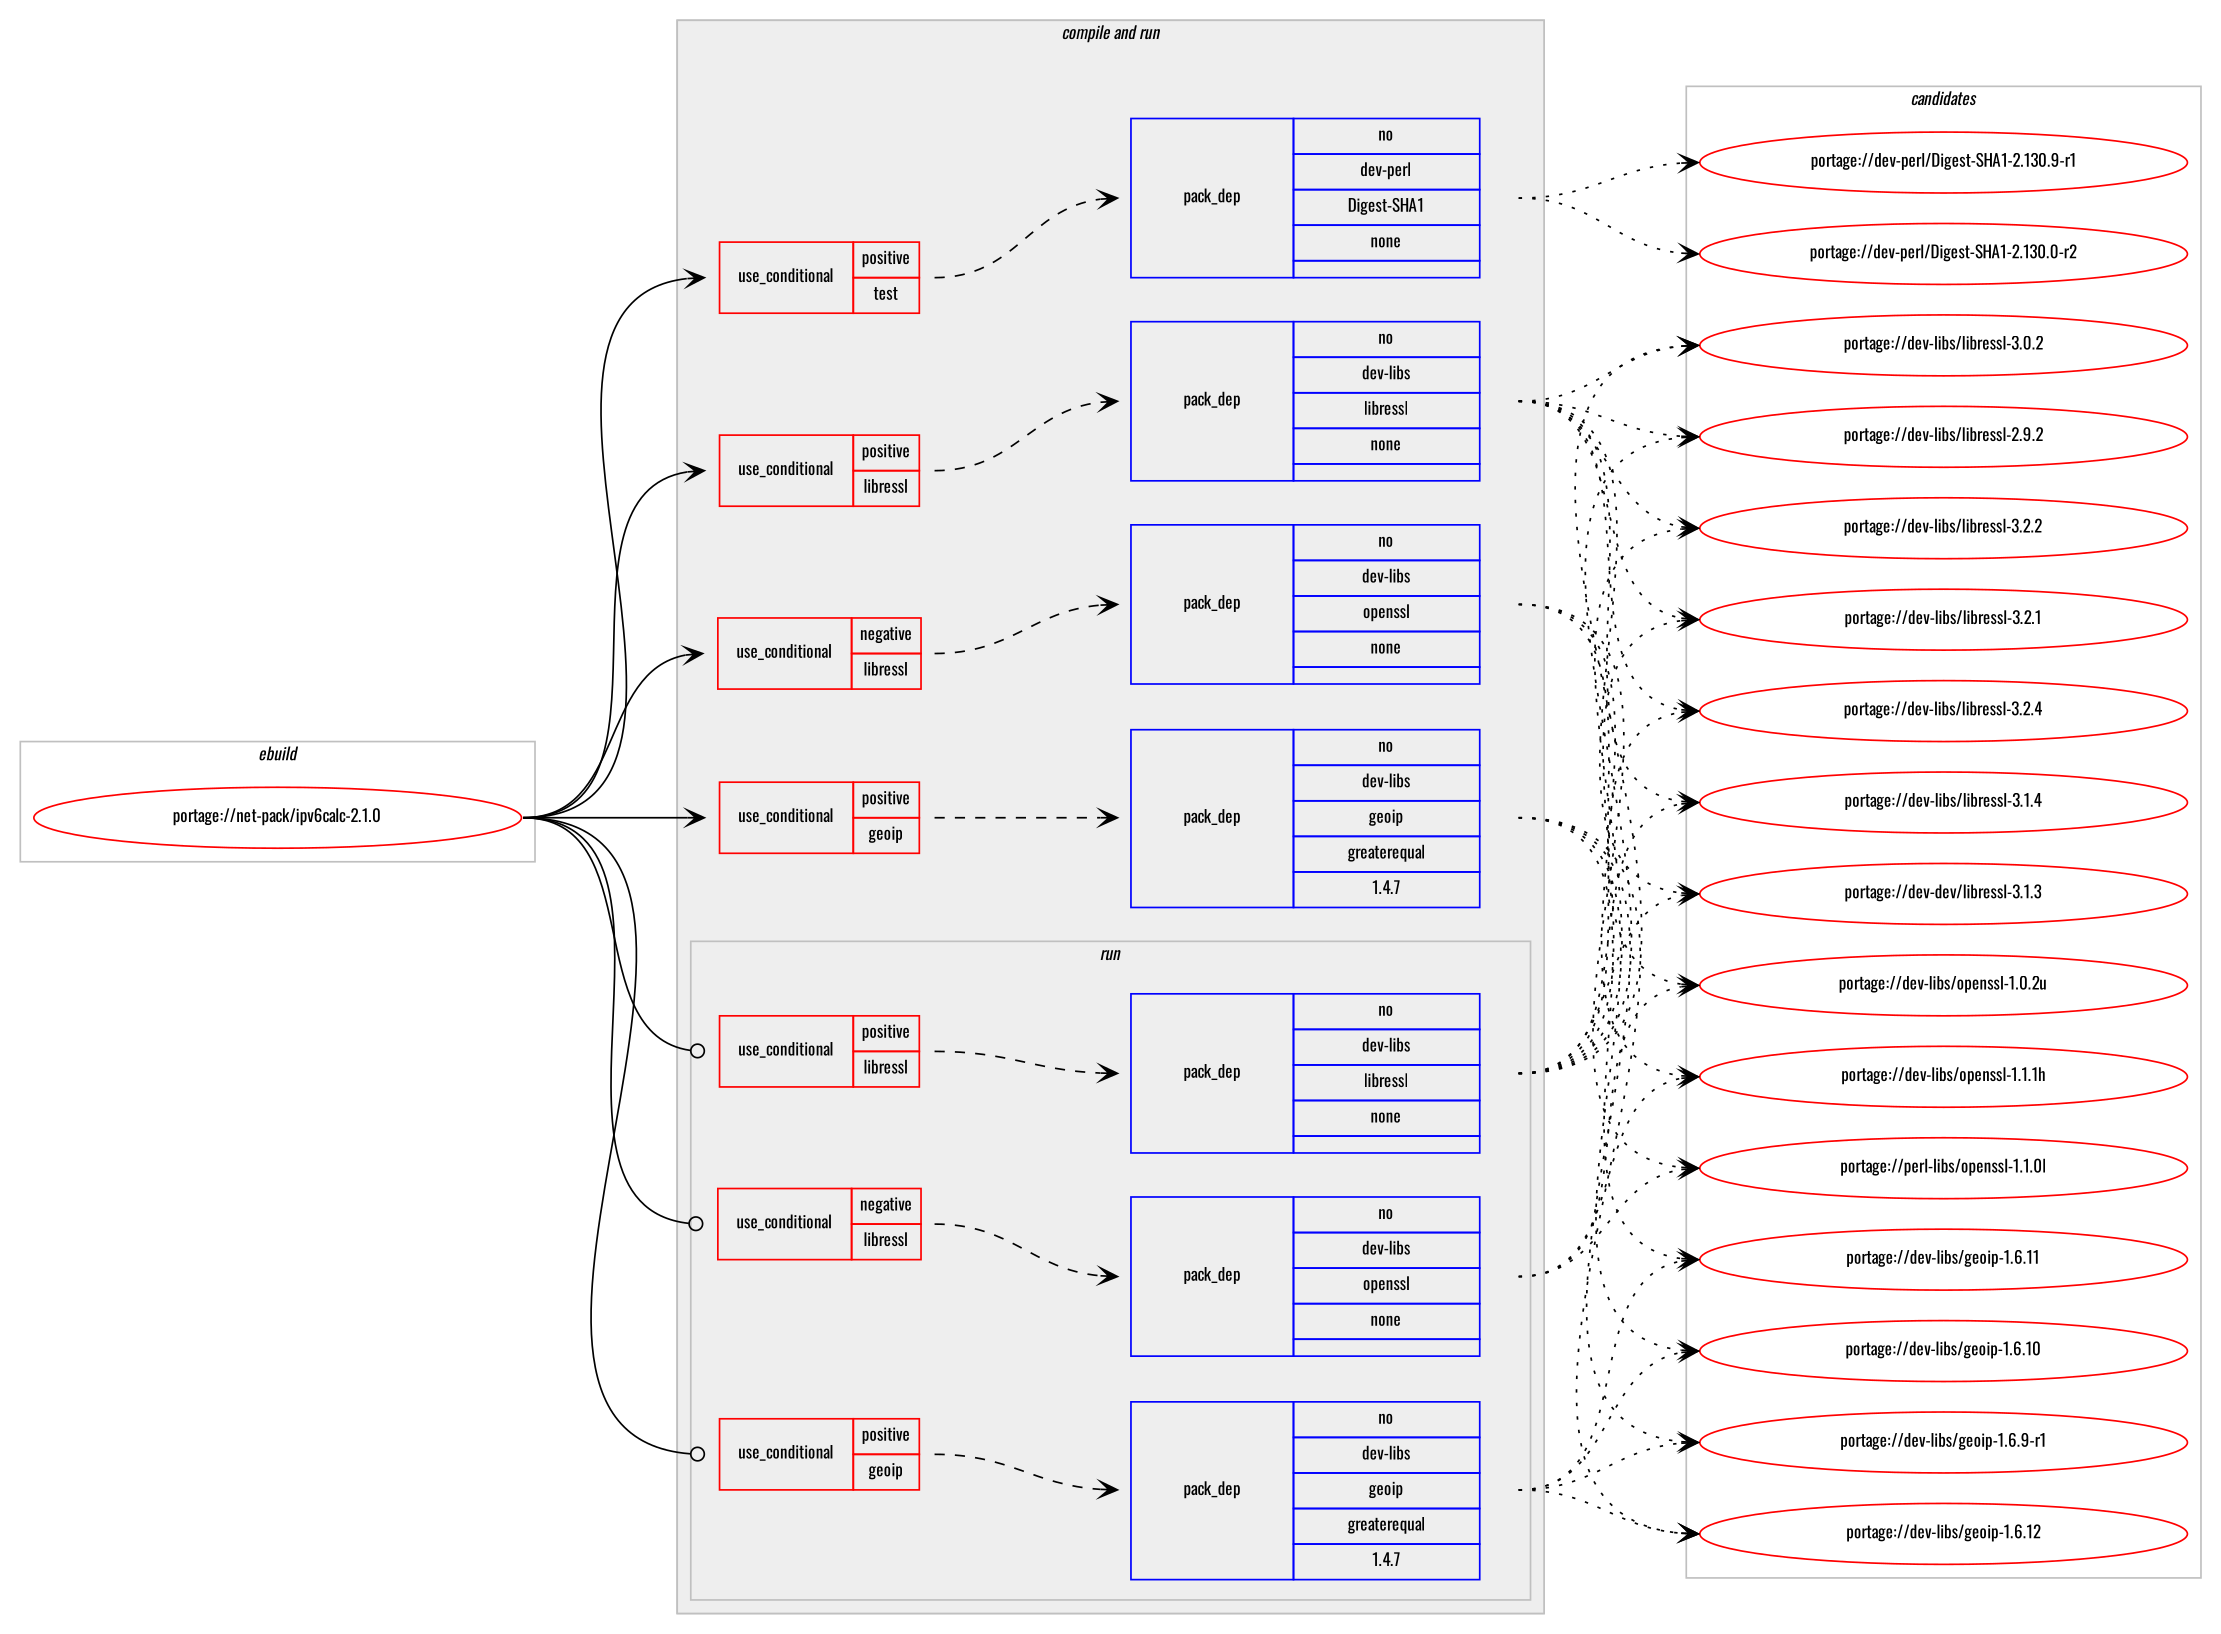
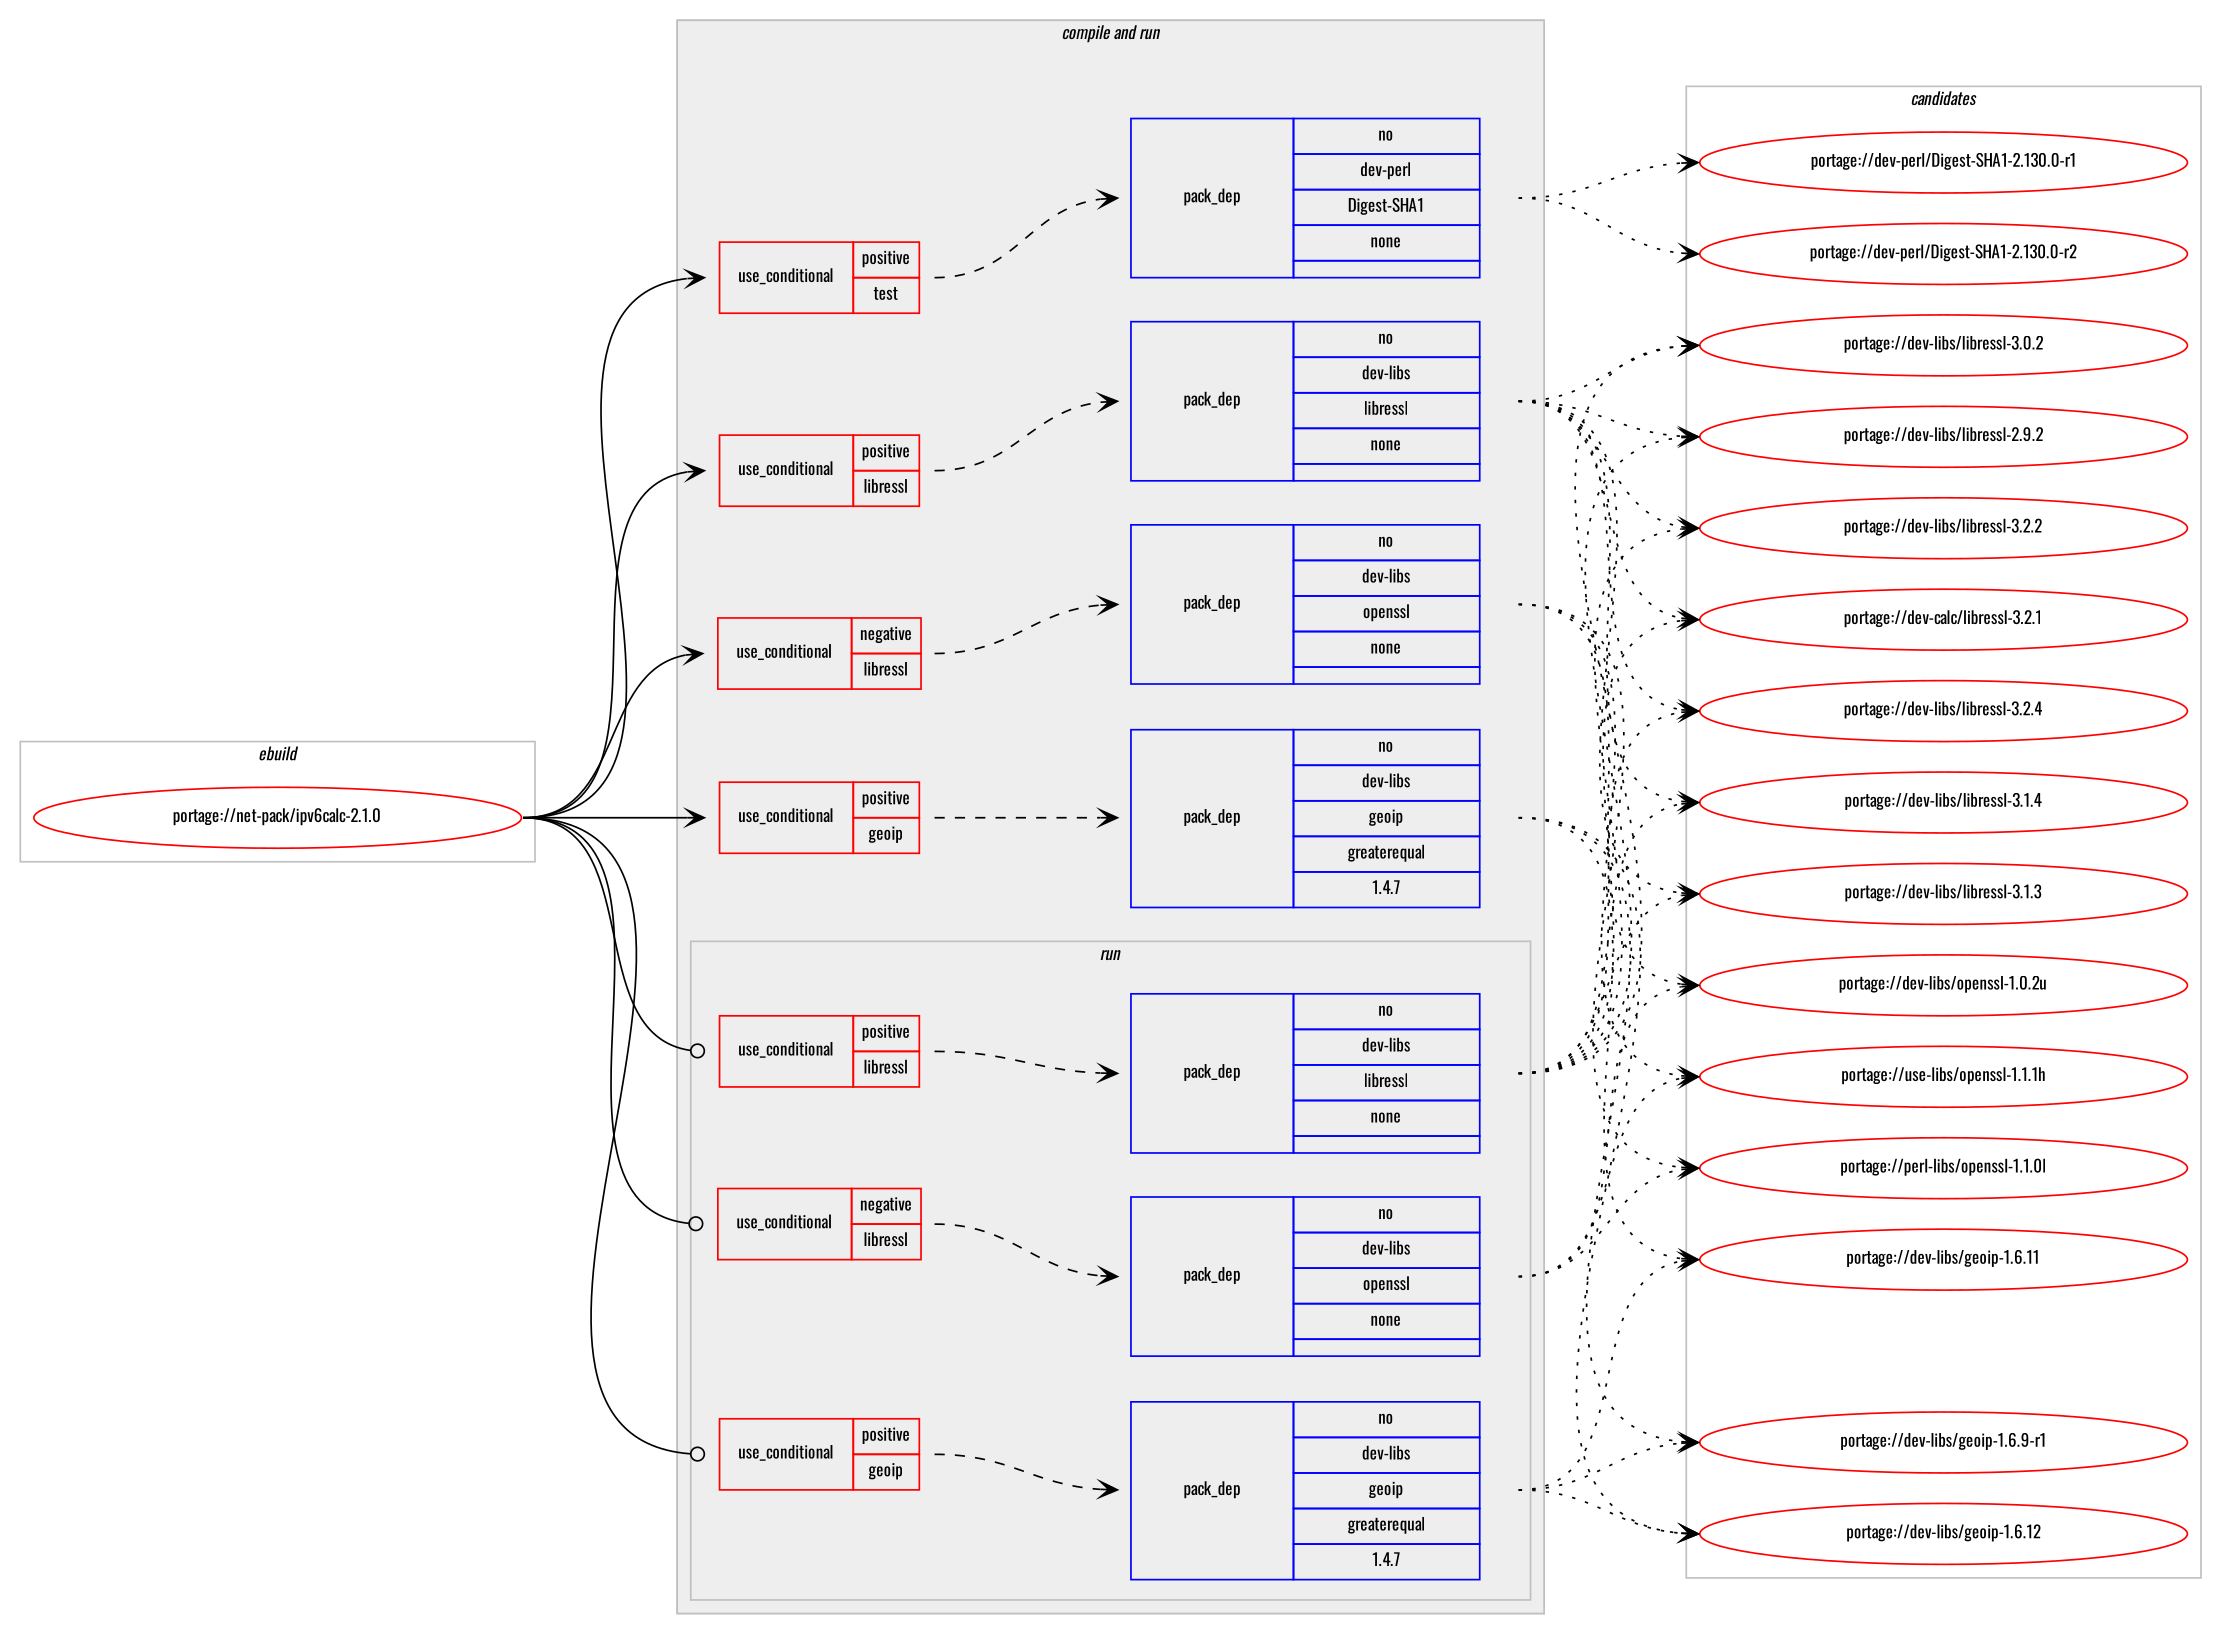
node "portage://dev-perl/Digest-SHA1-2.130.9-r1": label "portage://dev-perl/Digest-SHA1-2.130.9-r1" -> "portage://dev-perl/Digest-SHA1-2.130.0-r1"
node "portage://dev-libs/libressl-3.2.1": label "portage://dev-libs/libressl-3.2.1" -> "portage://dev-calc/libressl-3.2.1"
node "portage://dev-dev/libressl-3.1.3": label "portage://dev-dev/libressl-3.1.3" -> "portage://dev-libs/libressl-3.1.3"
node "portage://dev-libs/openssl-1.1.1h": label "portage://dev-libs/openssl-1.1.1h" -> "portage://use-libs/openssl-1.1.1h"
node "portage://dev-libs/geoip-1.6.10": removed
